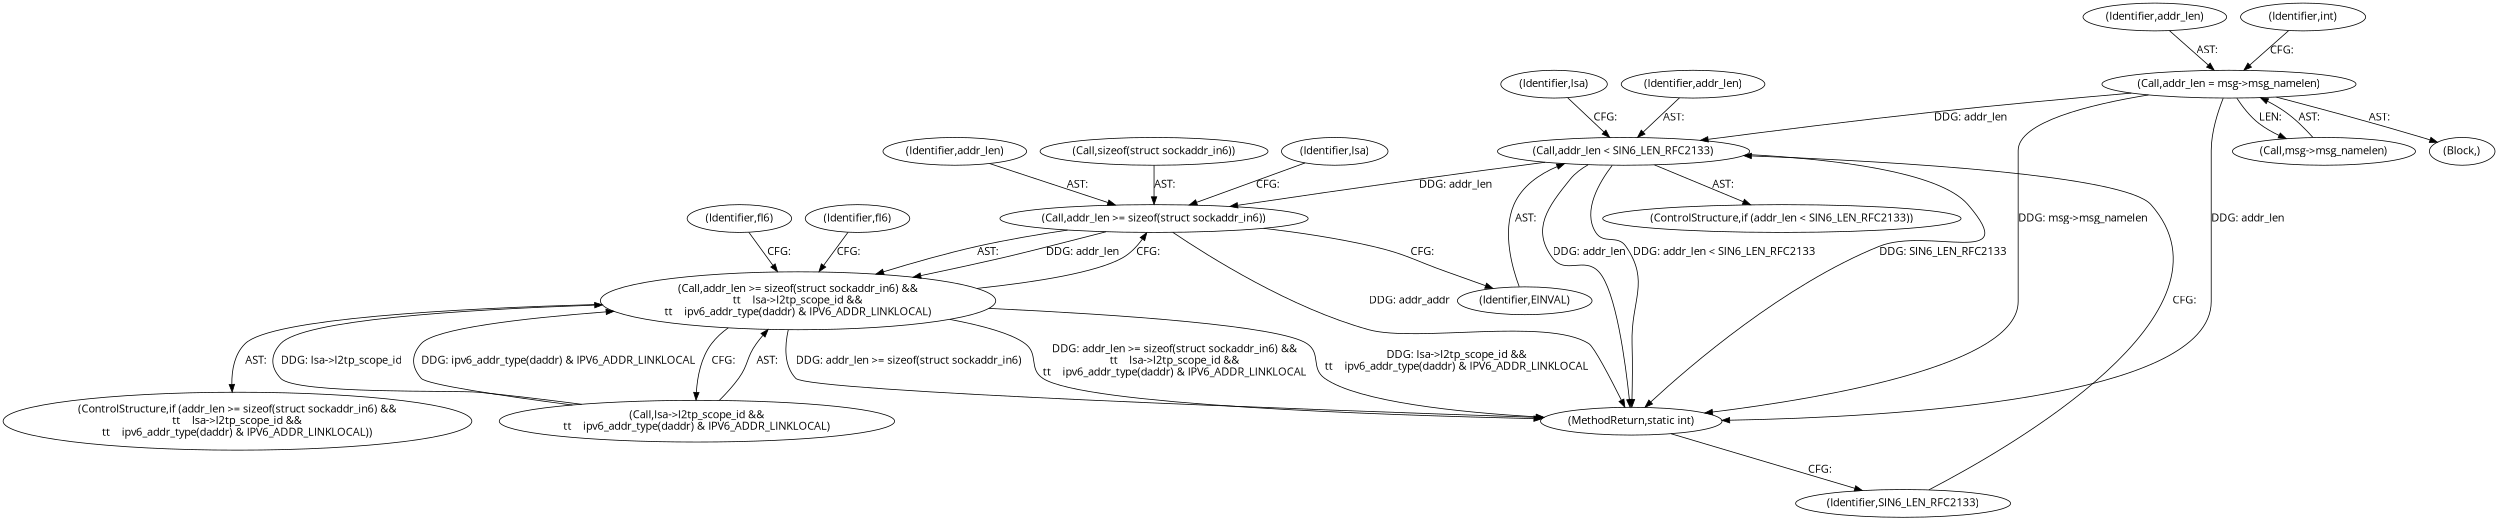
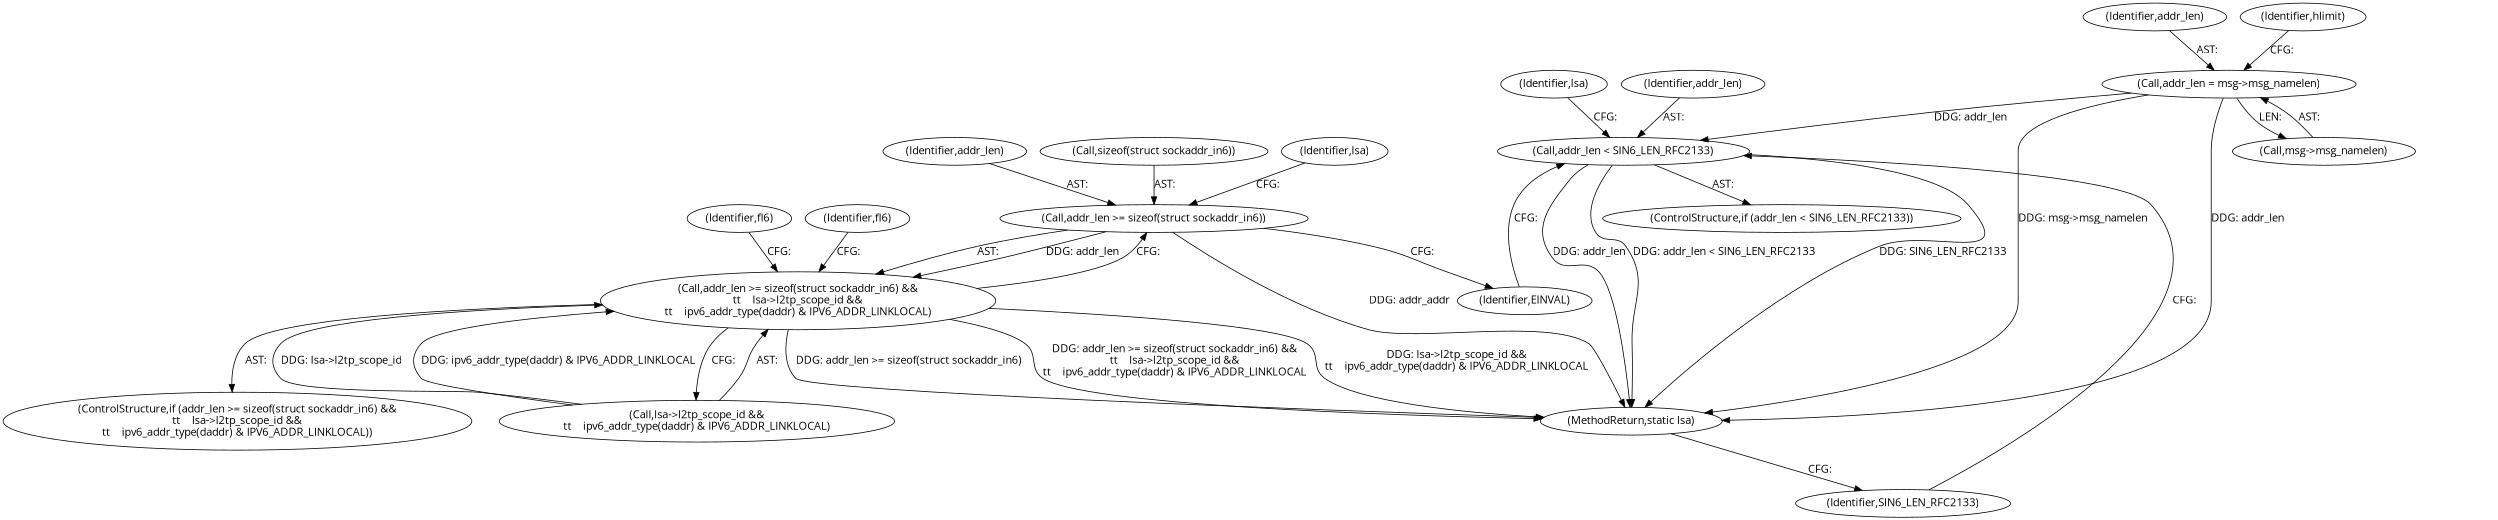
node "(Identifier,int)": label "(Identifier,int)" -> "(Identifier,hlimit)"
node "(Block,)": removed
edge "(Call,addr_len < SIN6_LEN_RFC2133)" -> "(Call,addr_len >= sizeof(struct sockaddr_in6))": removed, label "DDG: addr_len"
edge "(Identifier,EINVAL)" -> "(Call,addr_len < SIN6_LEN_RFC2133)": label "AST: " -> "CFG: "
node "(MethodReturn,static int)": label "(MethodReturn,static int)" -> "(MethodReturn,static lsa)"
